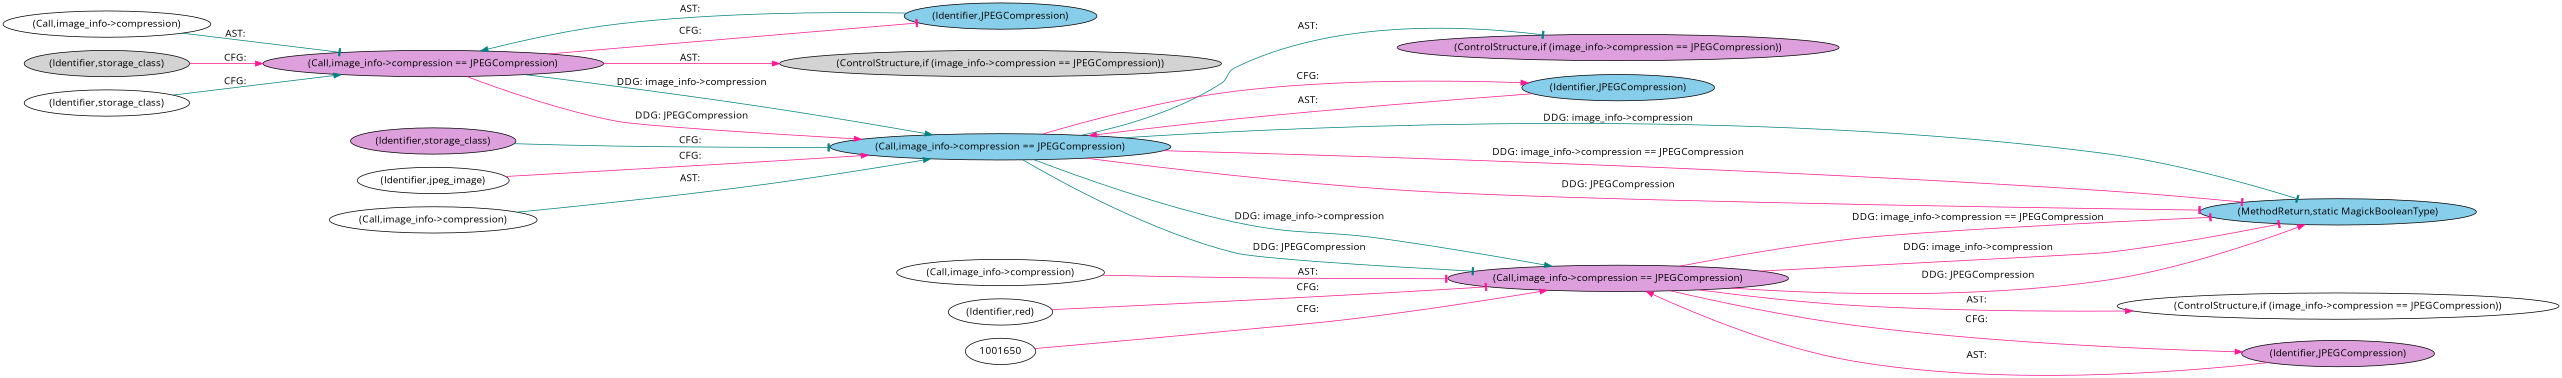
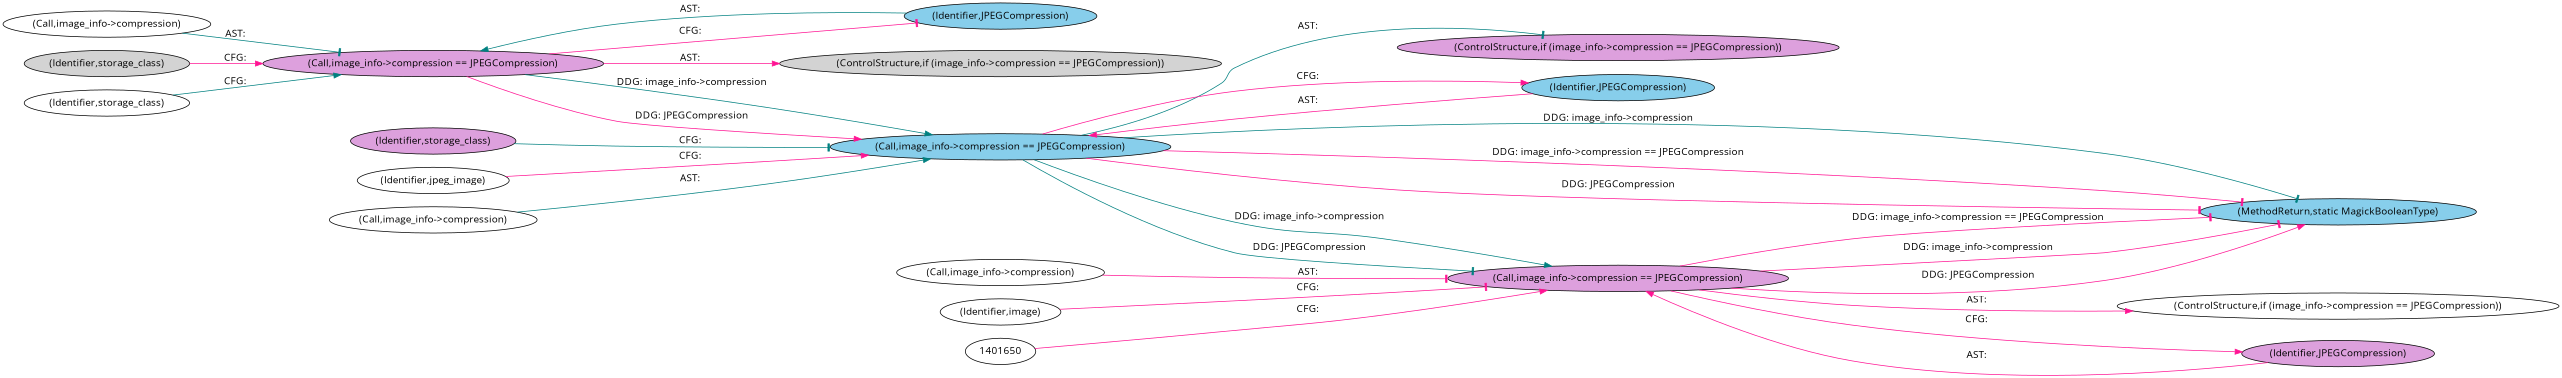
node "(Identifier,red)": label "(Identifier,red)" -> "(Identifier,image)"
node "1001650": label "1001650" -> "1401650"
